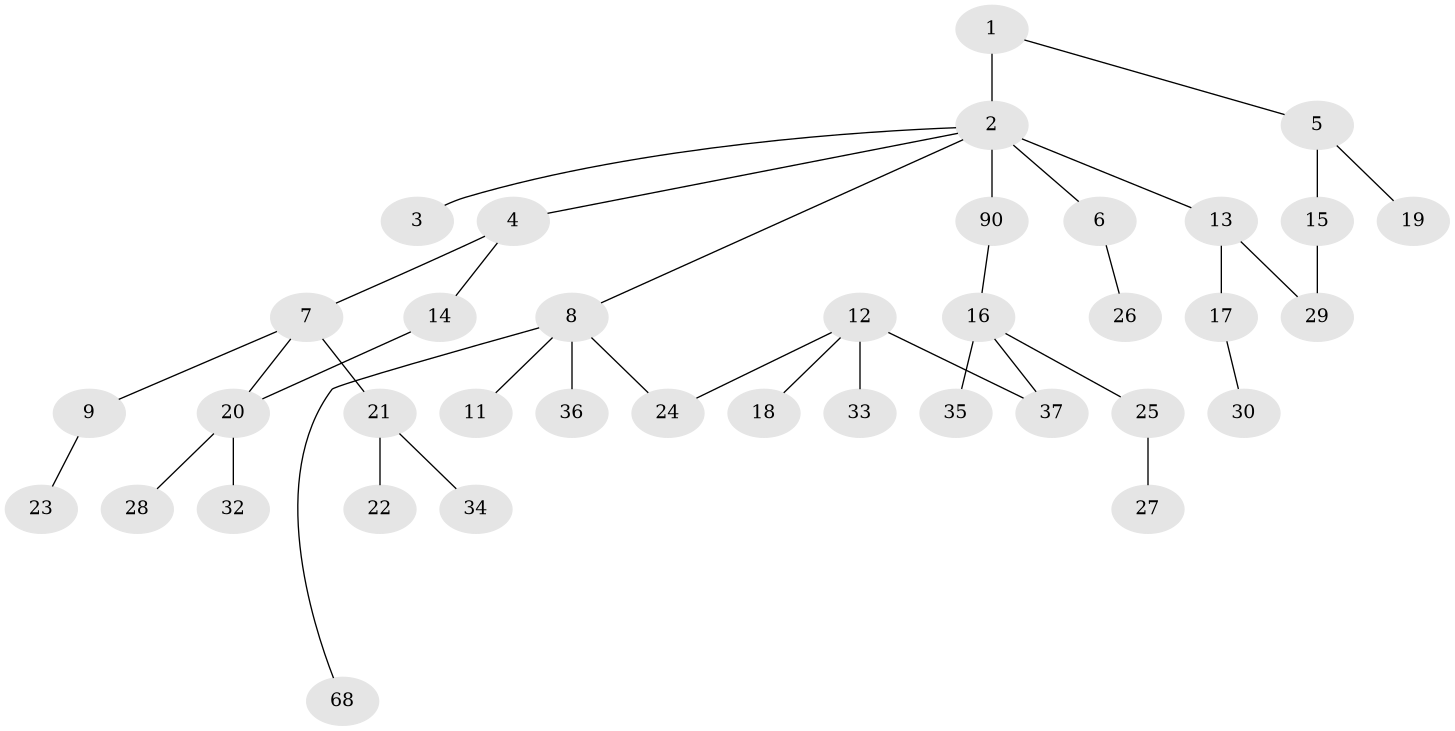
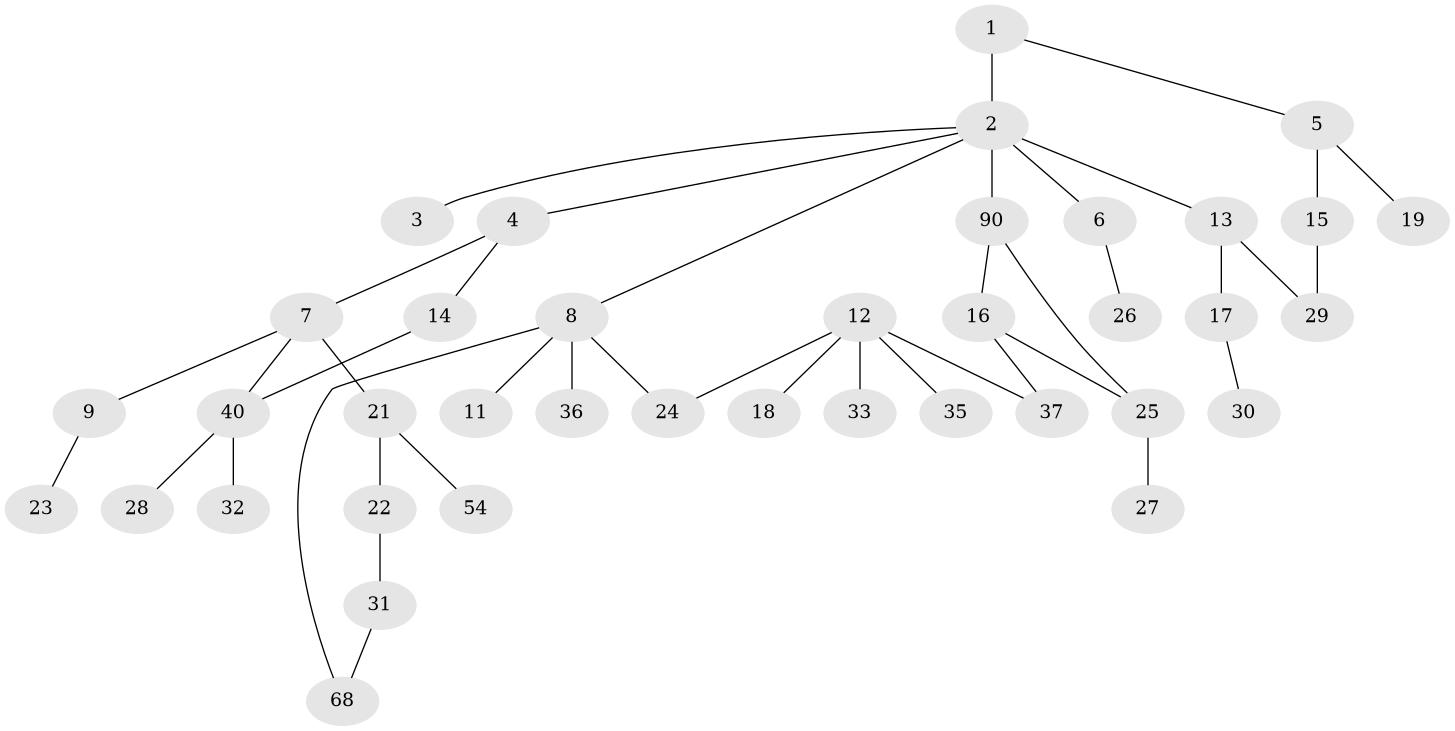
edge "90" -- "25": added
edge "16" -- "35": now "12" -- "35"
node "20": label "20" -> "40"
node "34": label "34" -> "54"
node "31": added
